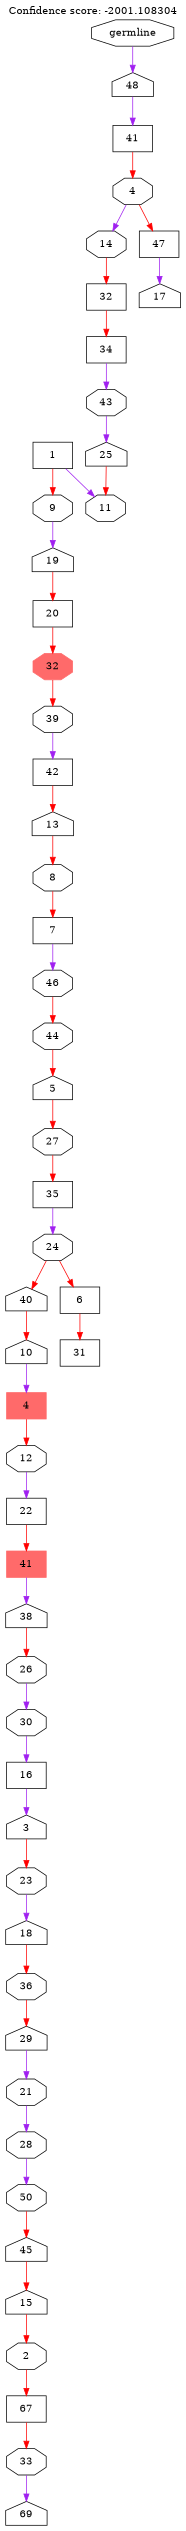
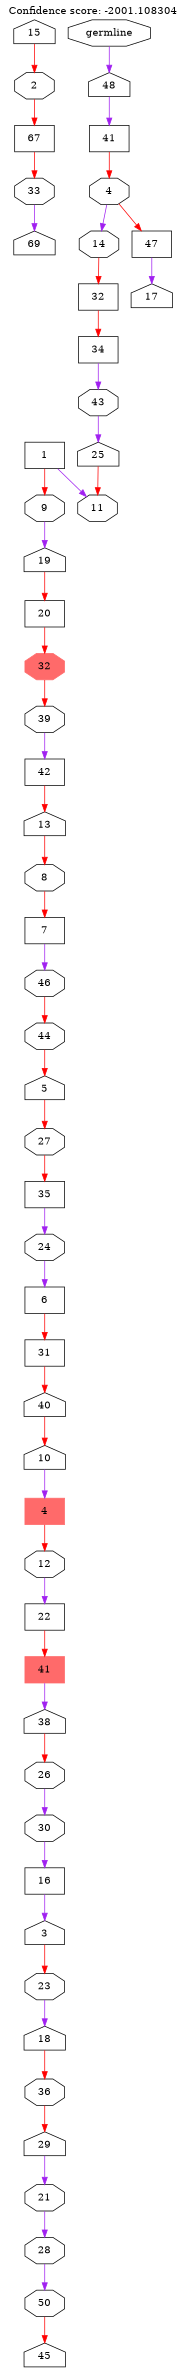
edge "24" -> "6": color red -> purple
edge "24" -> "40": now "31" -> "40"
edge "45" -> "15": removed
